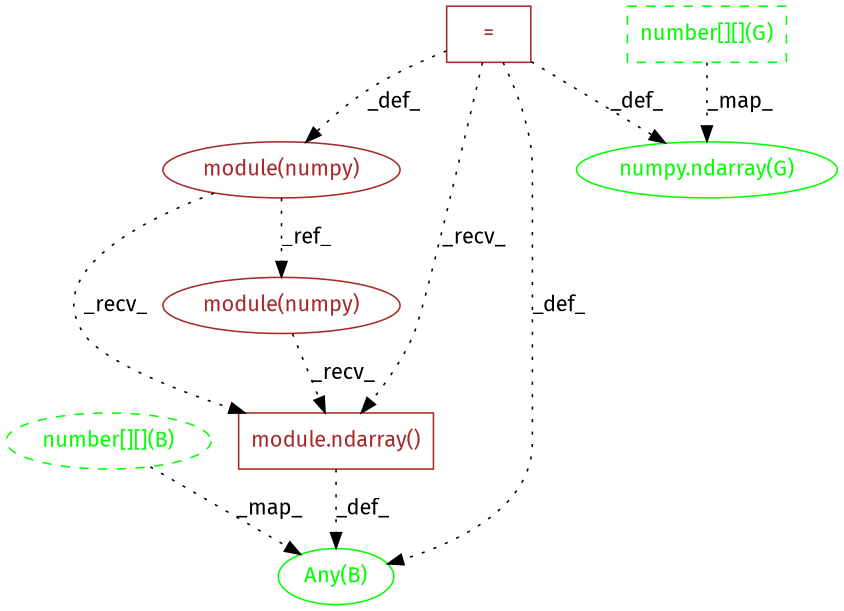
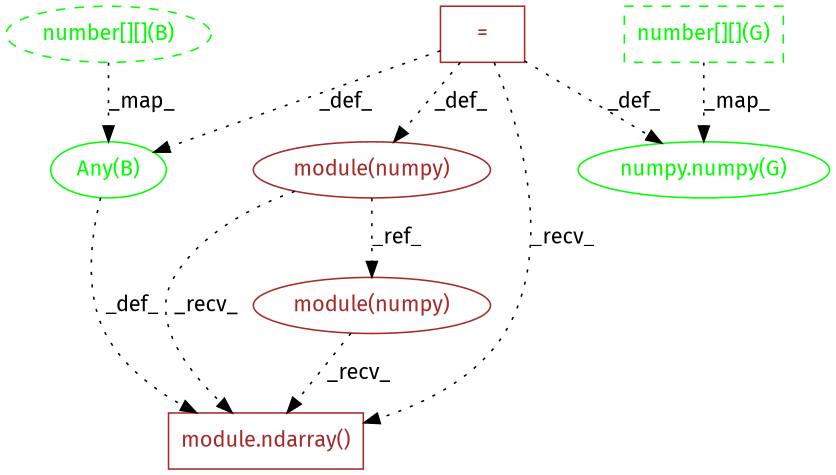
node "numpy.ndarray(G)": label "numpy.ndarray(G)" -> "numpy.numpy(G)"
edge "module.ndarray()" -> "Any(B)": reversed
